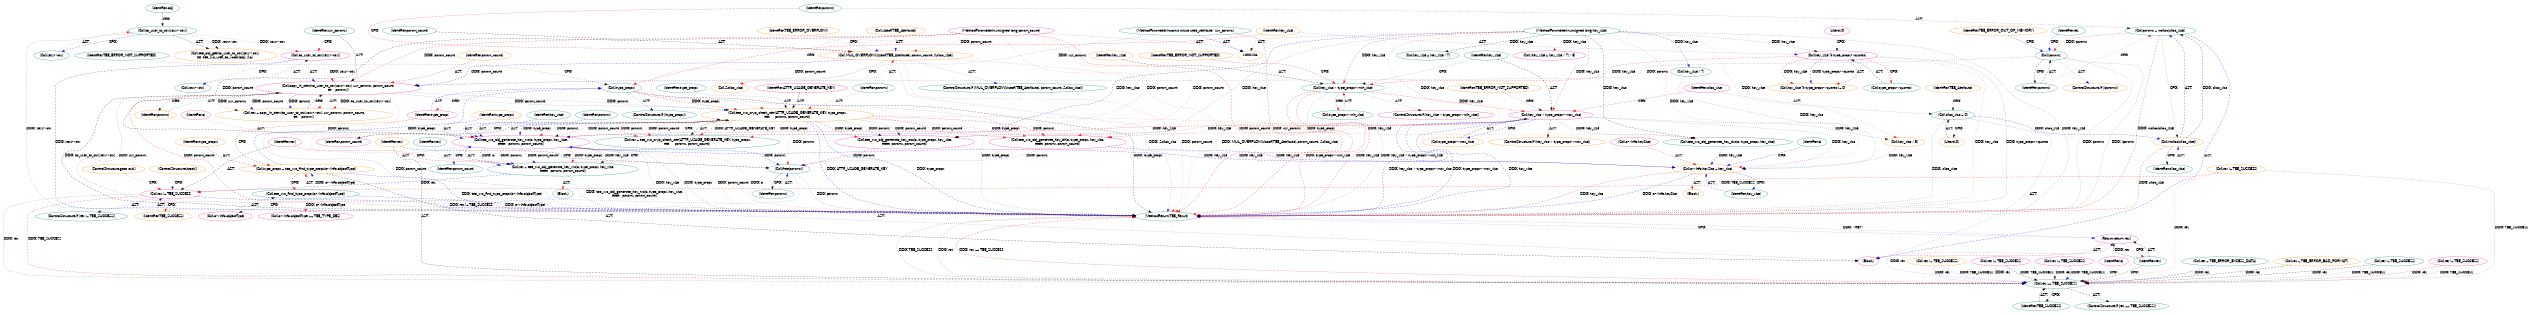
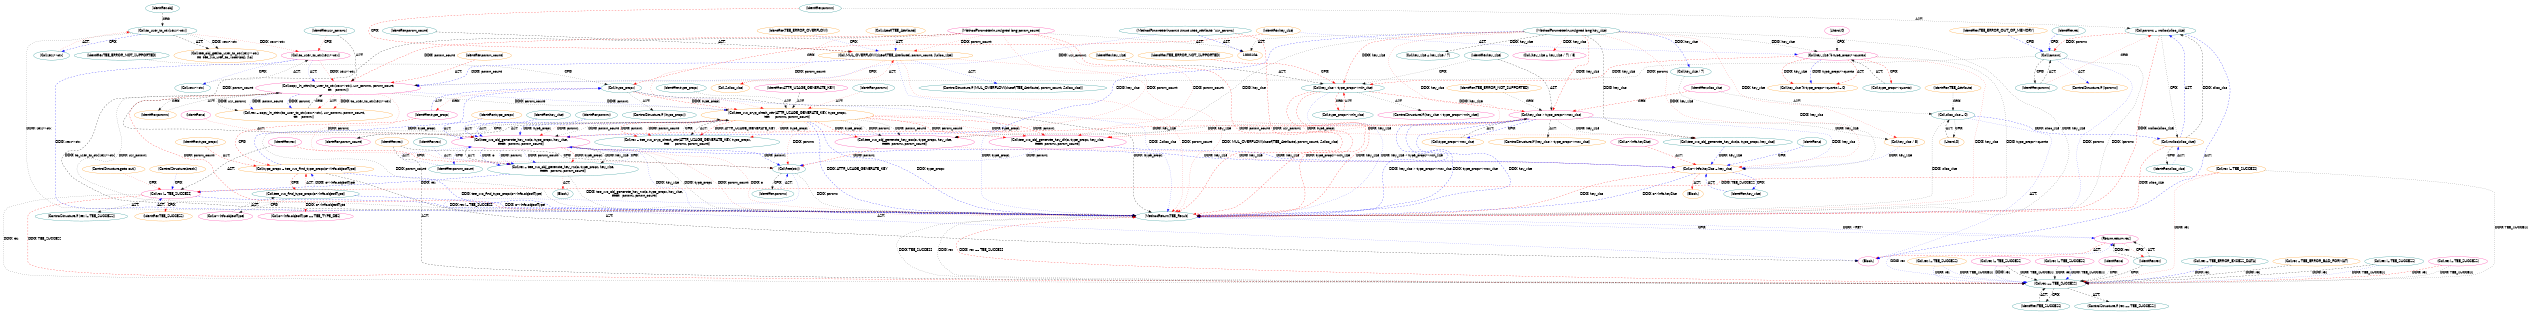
node "(Call,free(params))": label "(Call,free(params))" -> "(Call,free(ctx))"
